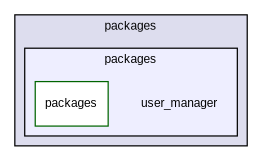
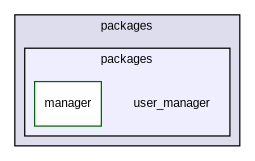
node "packages": label "packages" -> "manager"
